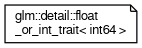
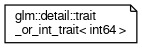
node "glm::detail::float _or_int_trait< int64 >": label "glm::detail::float _or_int_trait< int64 >" -> "glm::detail::trait _or_int_trait< int64 >"
